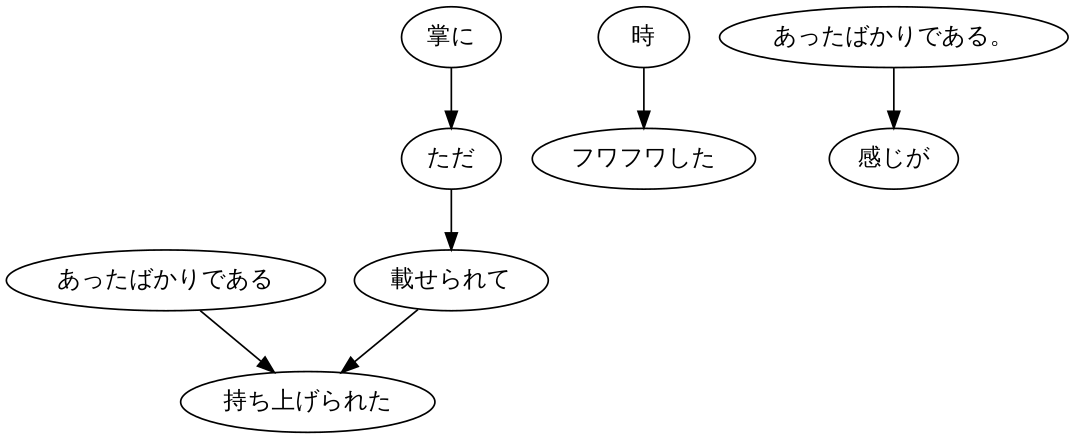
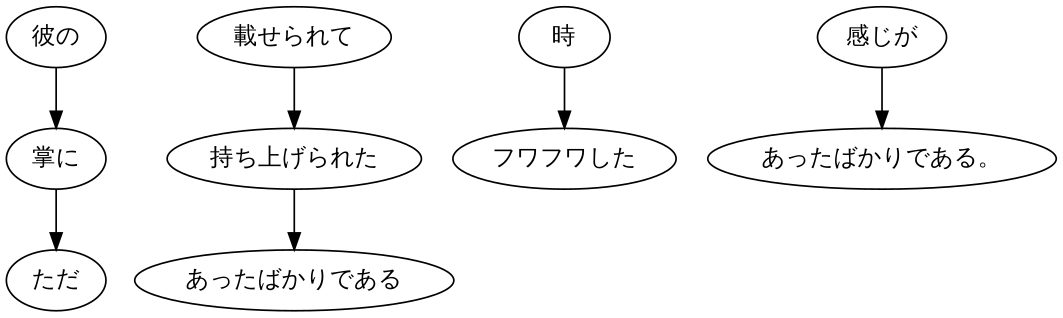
node "彼の": added
edge "あったばかりである。" -> "感じが": reversed
edge "ただ" -> "載せられて": removed
edge "あったばかりである" -> "持ち上げられた": reversed
